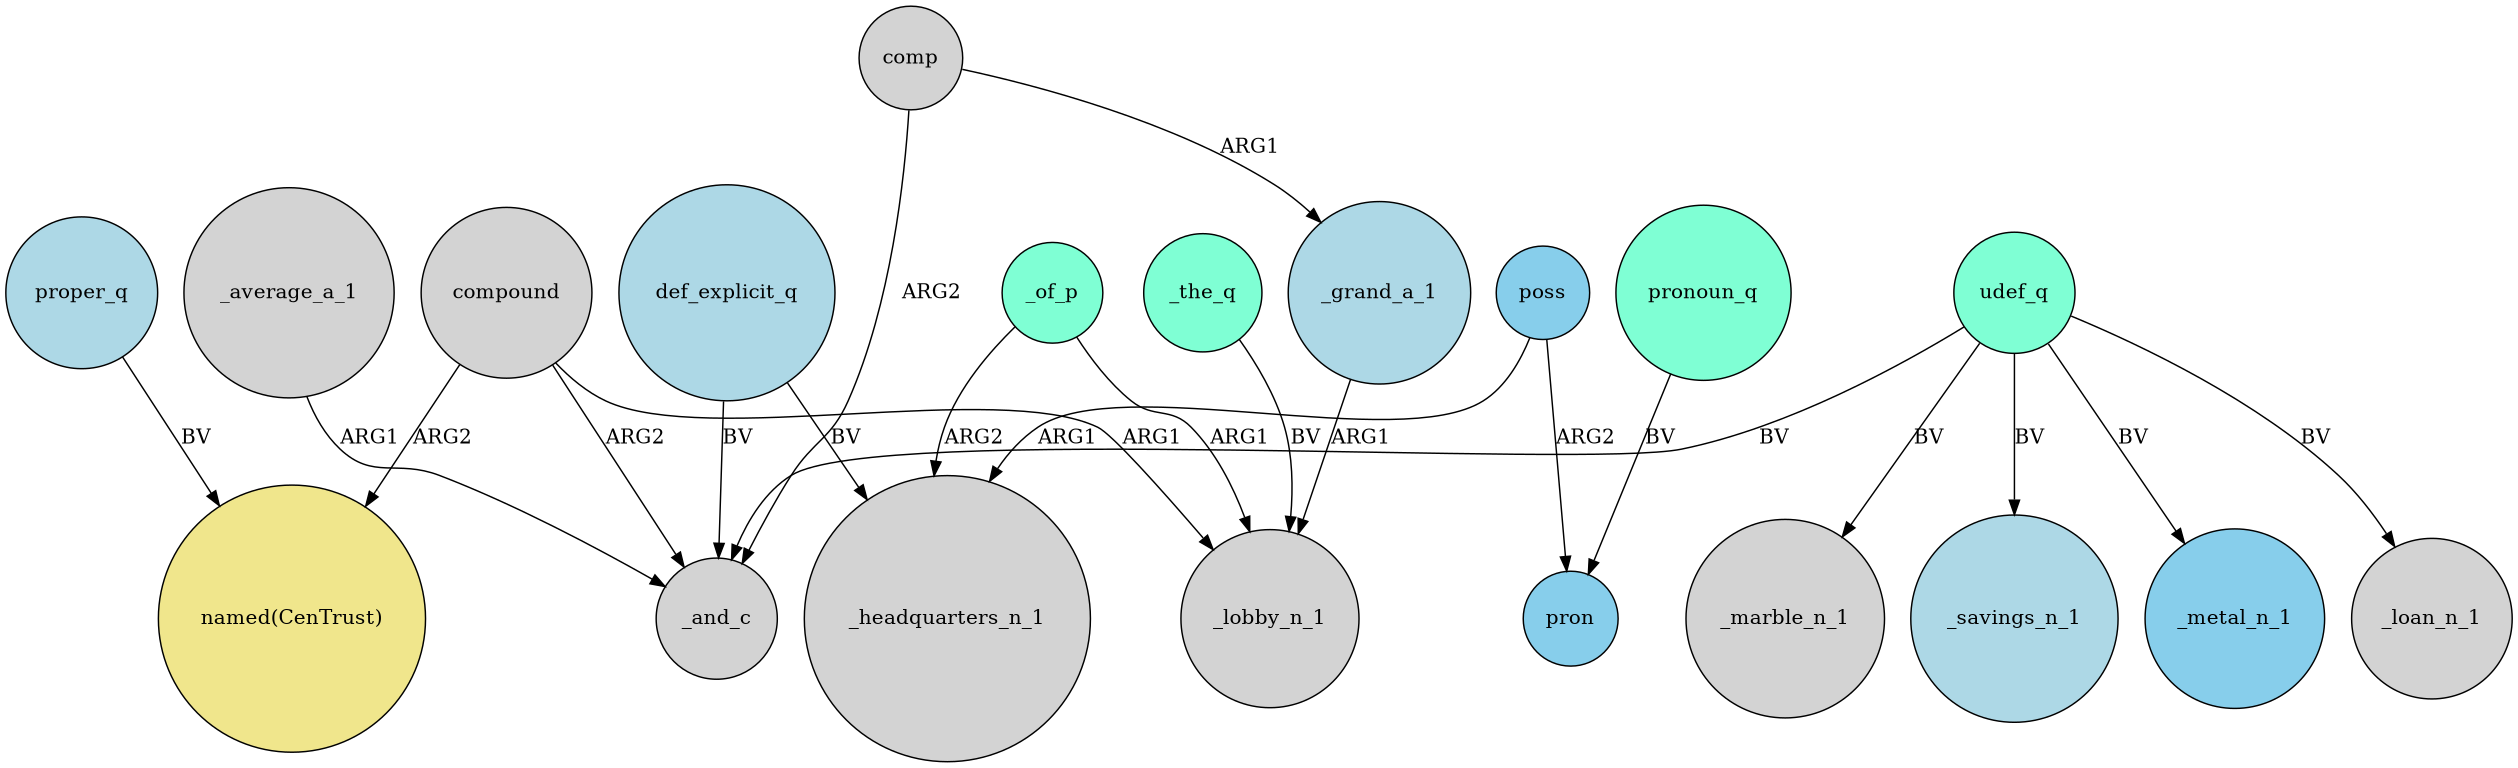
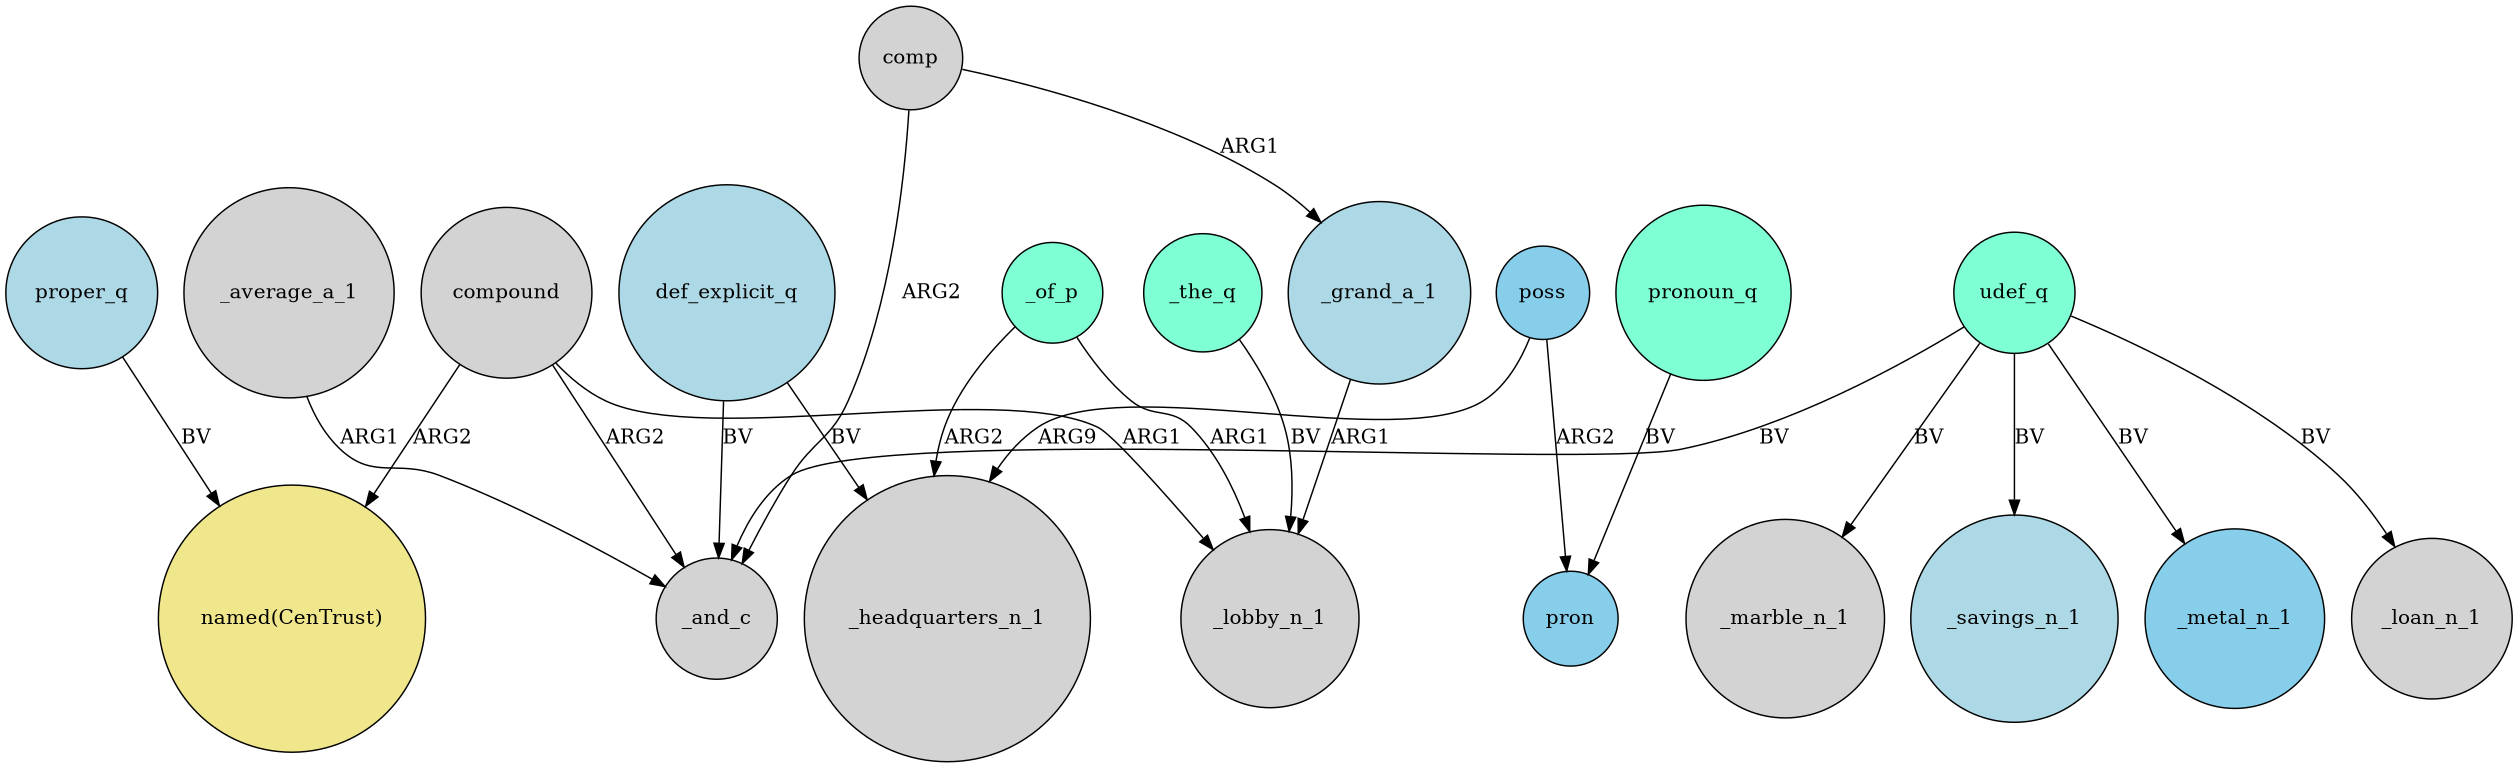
edge "poss" -> "_headquarters_n_1": label "ARG1" -> "ARG9"
